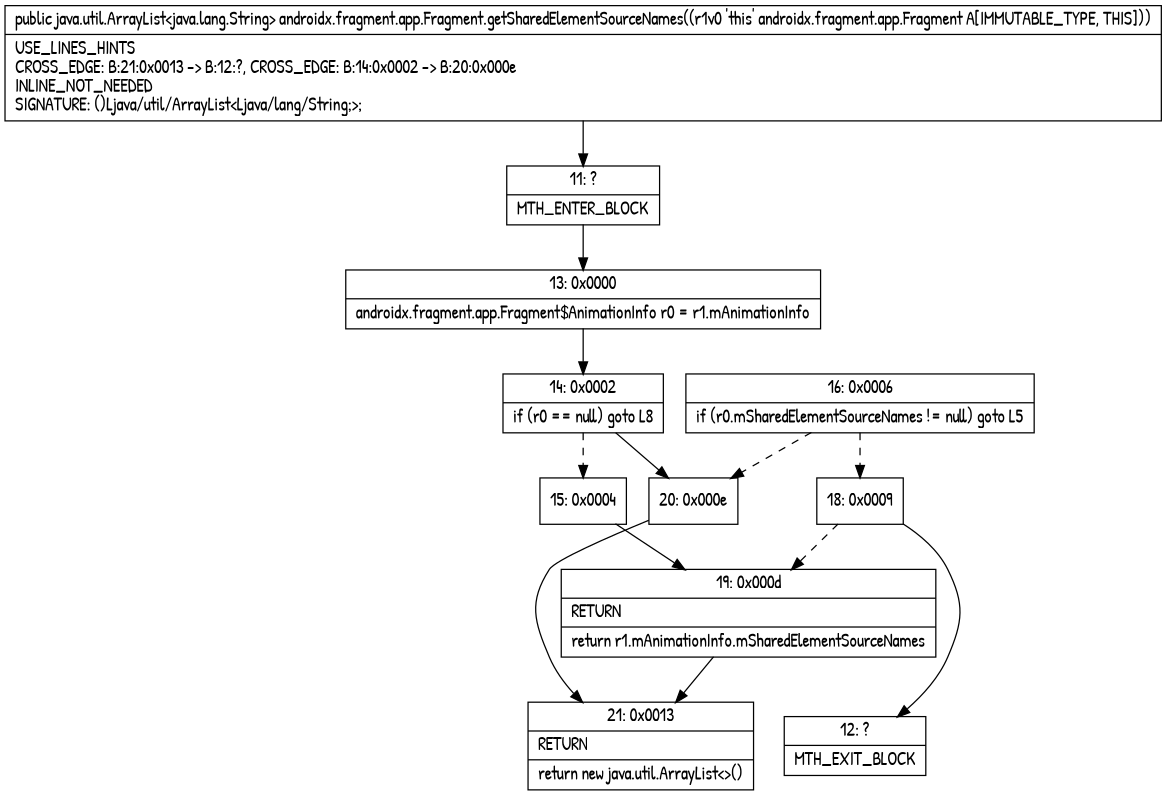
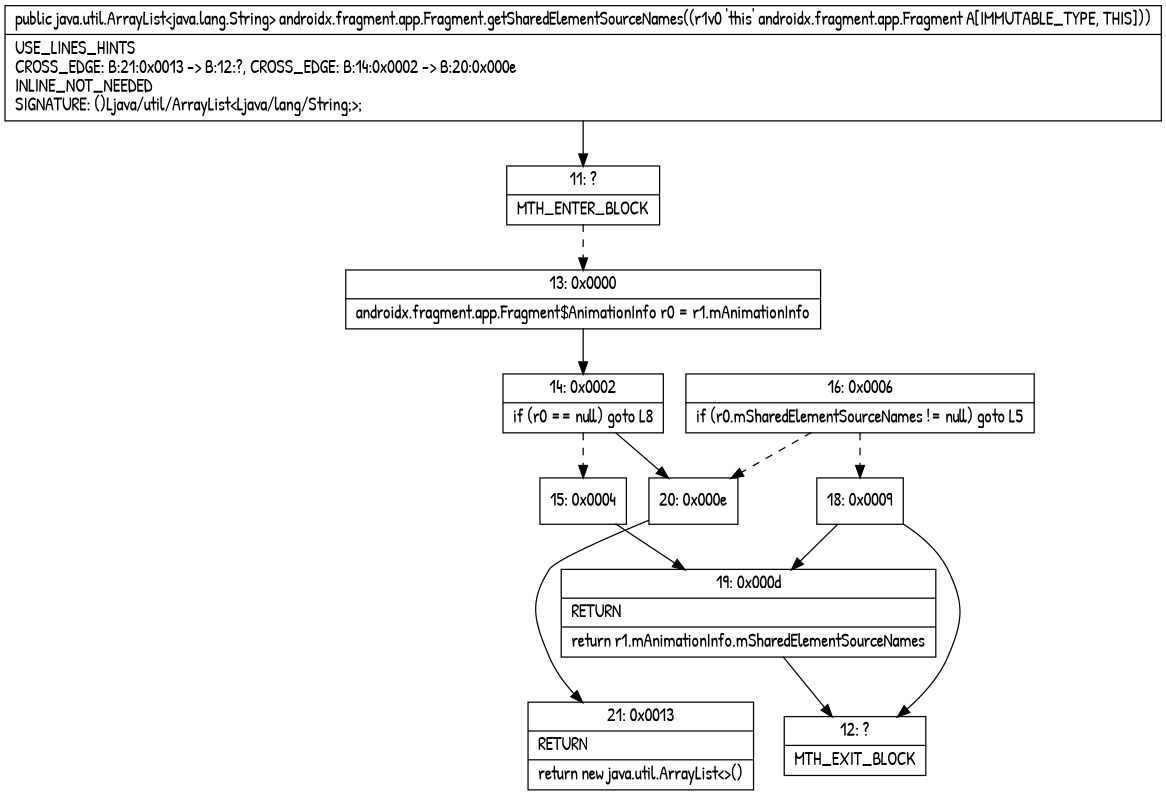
edge "11: ?" -> "13: 0x0000": style solid -> dashed
edge "18: 0x0009" -> "19: 0x000d": style dashed -> solid
edge "19: 0x000d" -> "21: 0x0013": now "19: 0x000d" -> "12: ?"
